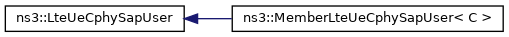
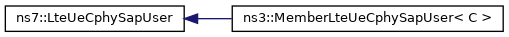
node "ns3::LteUeCphySapUser": label "ns3::LteUeCphySapUser" -> "ns7::LteUeCphySapUser"
